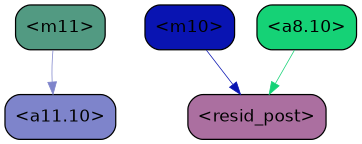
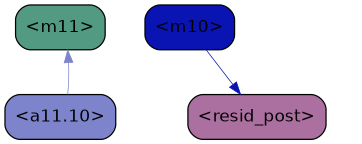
node "<a8.10>": removed
edge "<m11>" -> "<a11.10>": reversed
